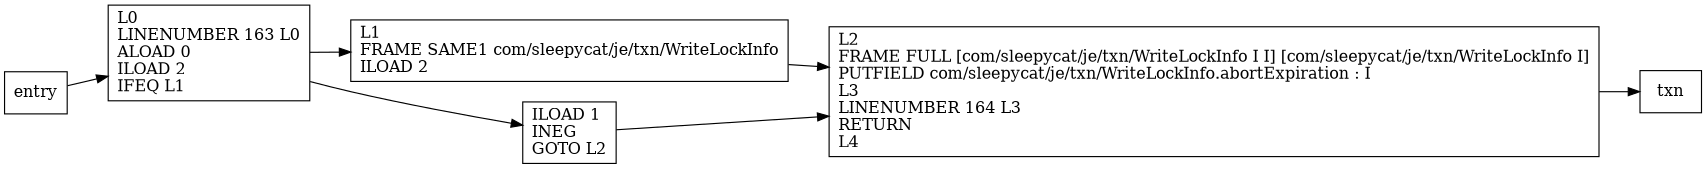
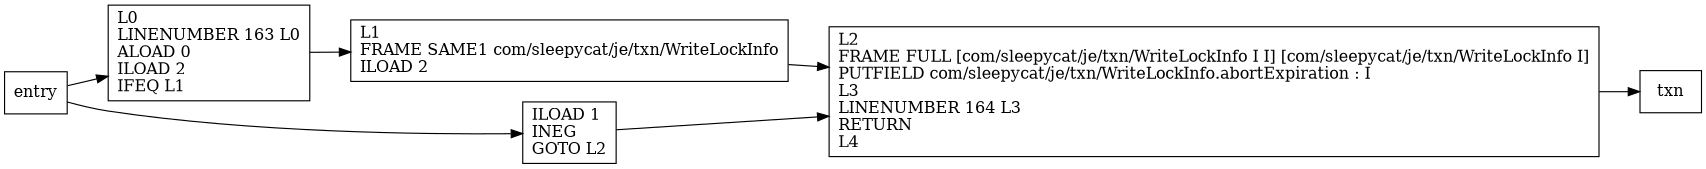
edge "L0 LINENUMBER 163 L0 ALOAD 0 ILOAD 2 IFEQ L1" -> "ILOAD 1 INEG GOTO L2": now "entry" -> "ILOAD 1 INEG GOTO L2"
